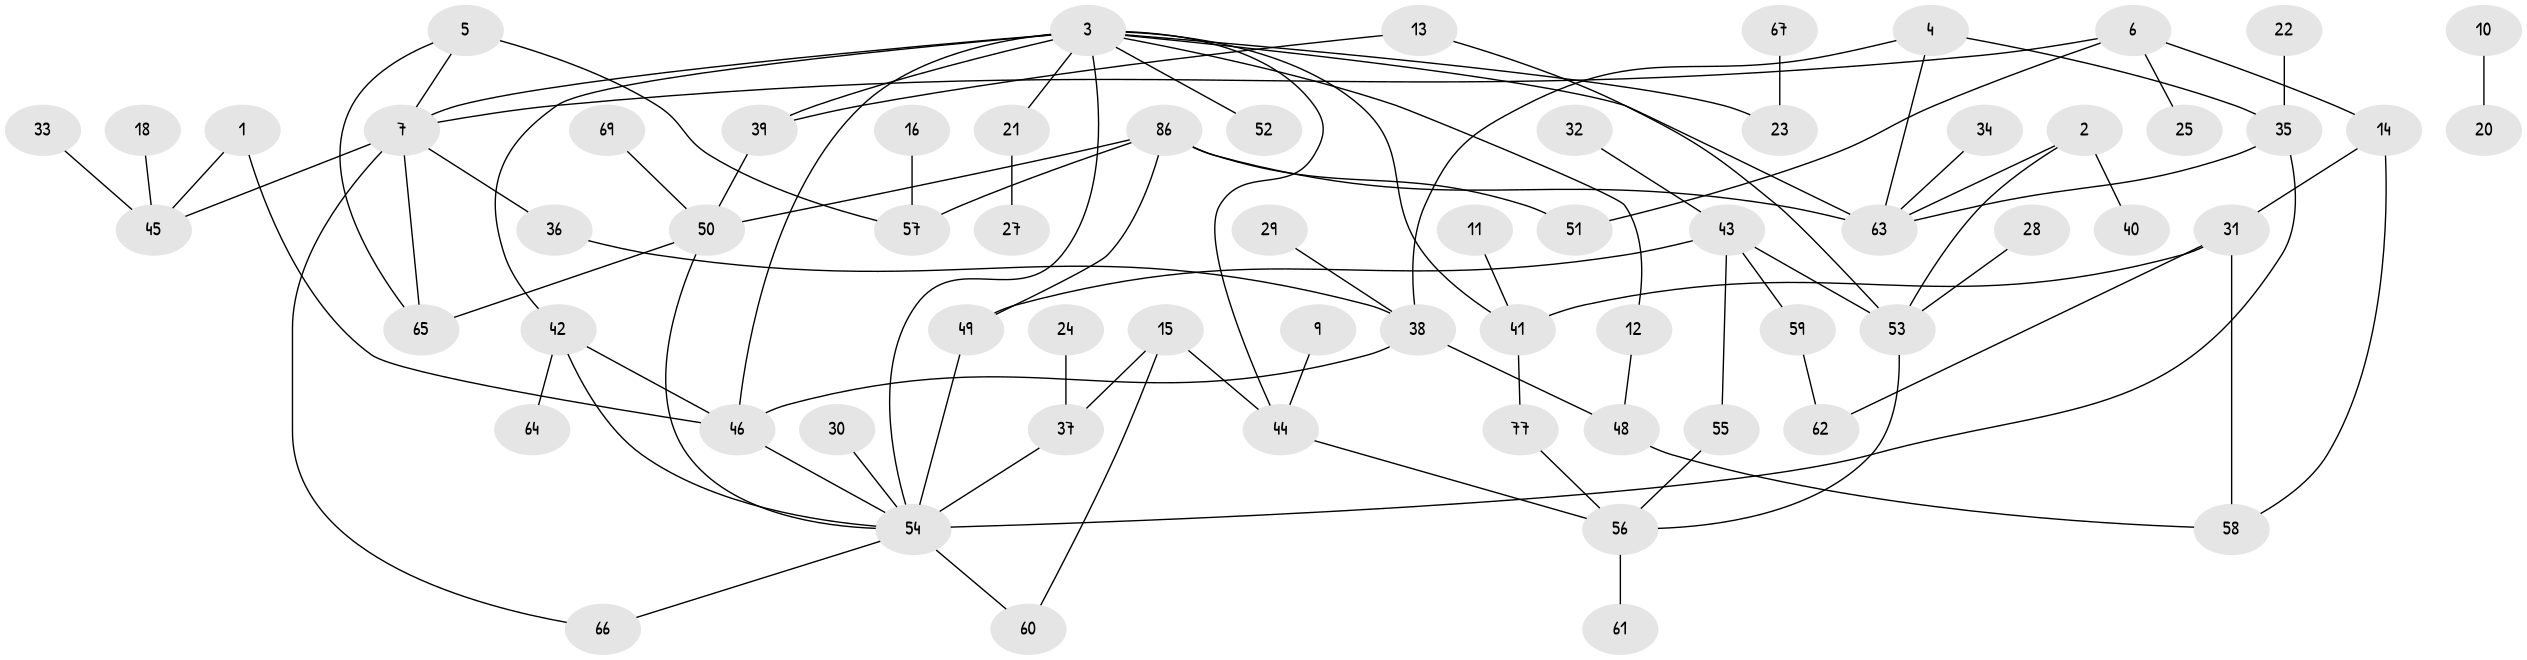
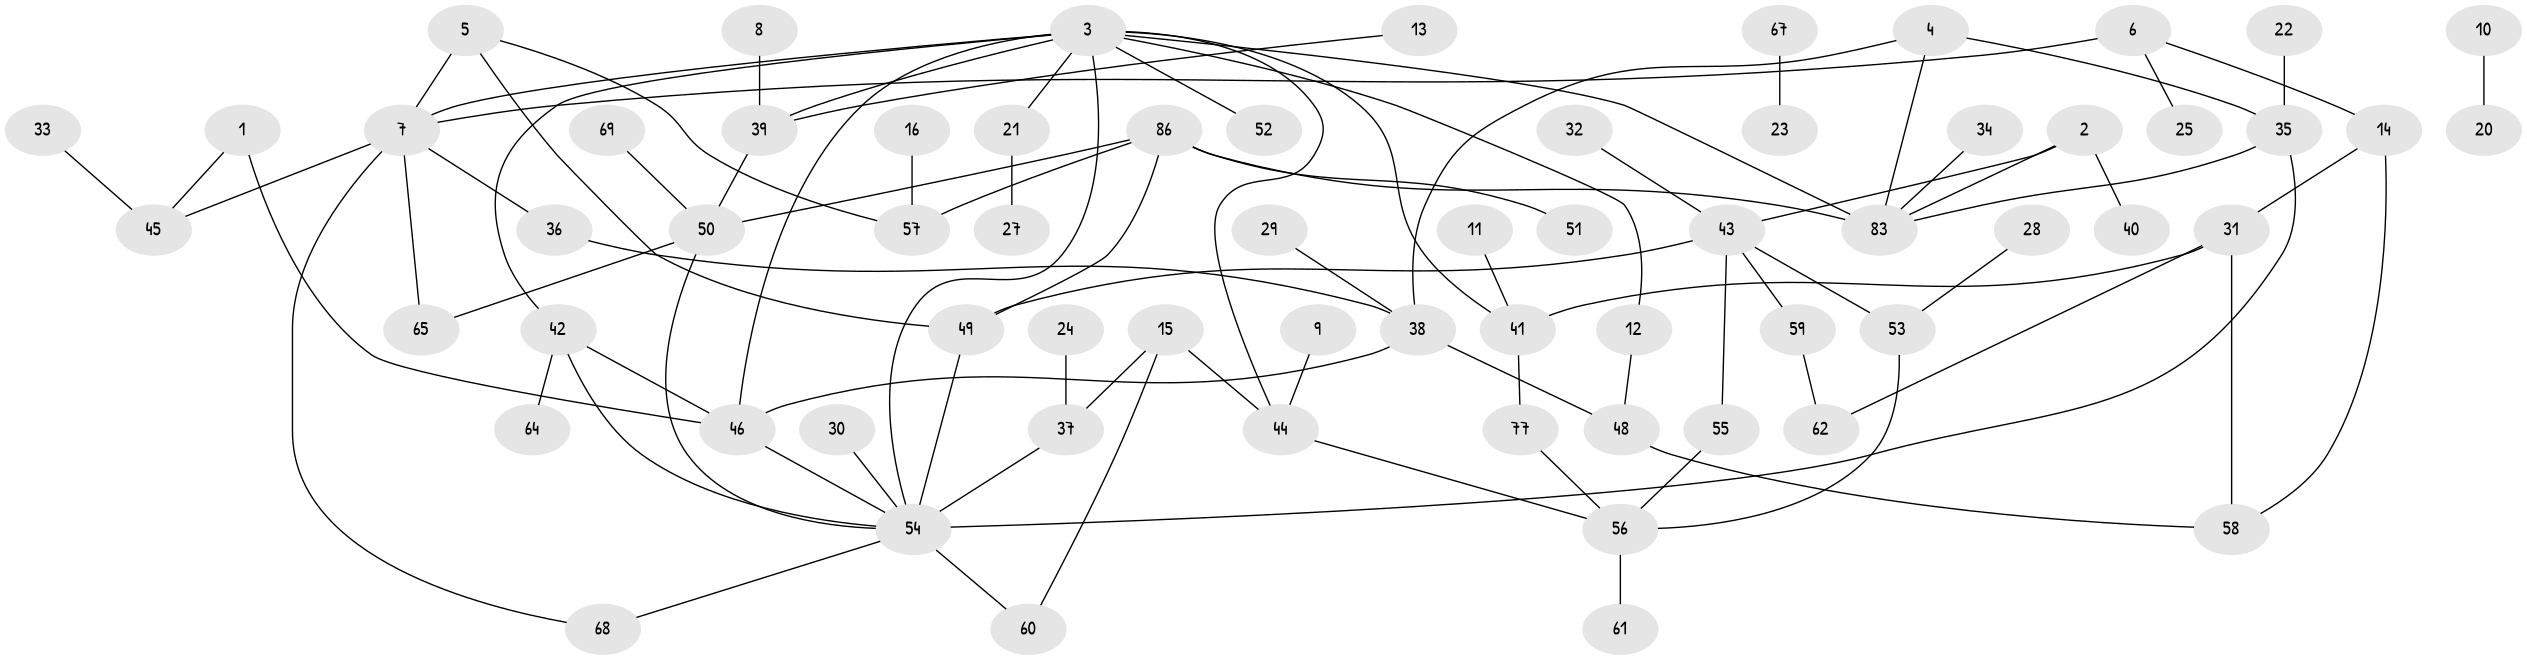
node "8": added
edge "3" -- "23": removed
node "18": removed
edge "6" -- "51": removed
edge "13" -- "53": removed
edge "5" -- "65": now "5" -- "49"
edge "2" -- "53": now "2" -- "43"
node "63": label "63" -> "83"
node "66": label "66" -> "68"
